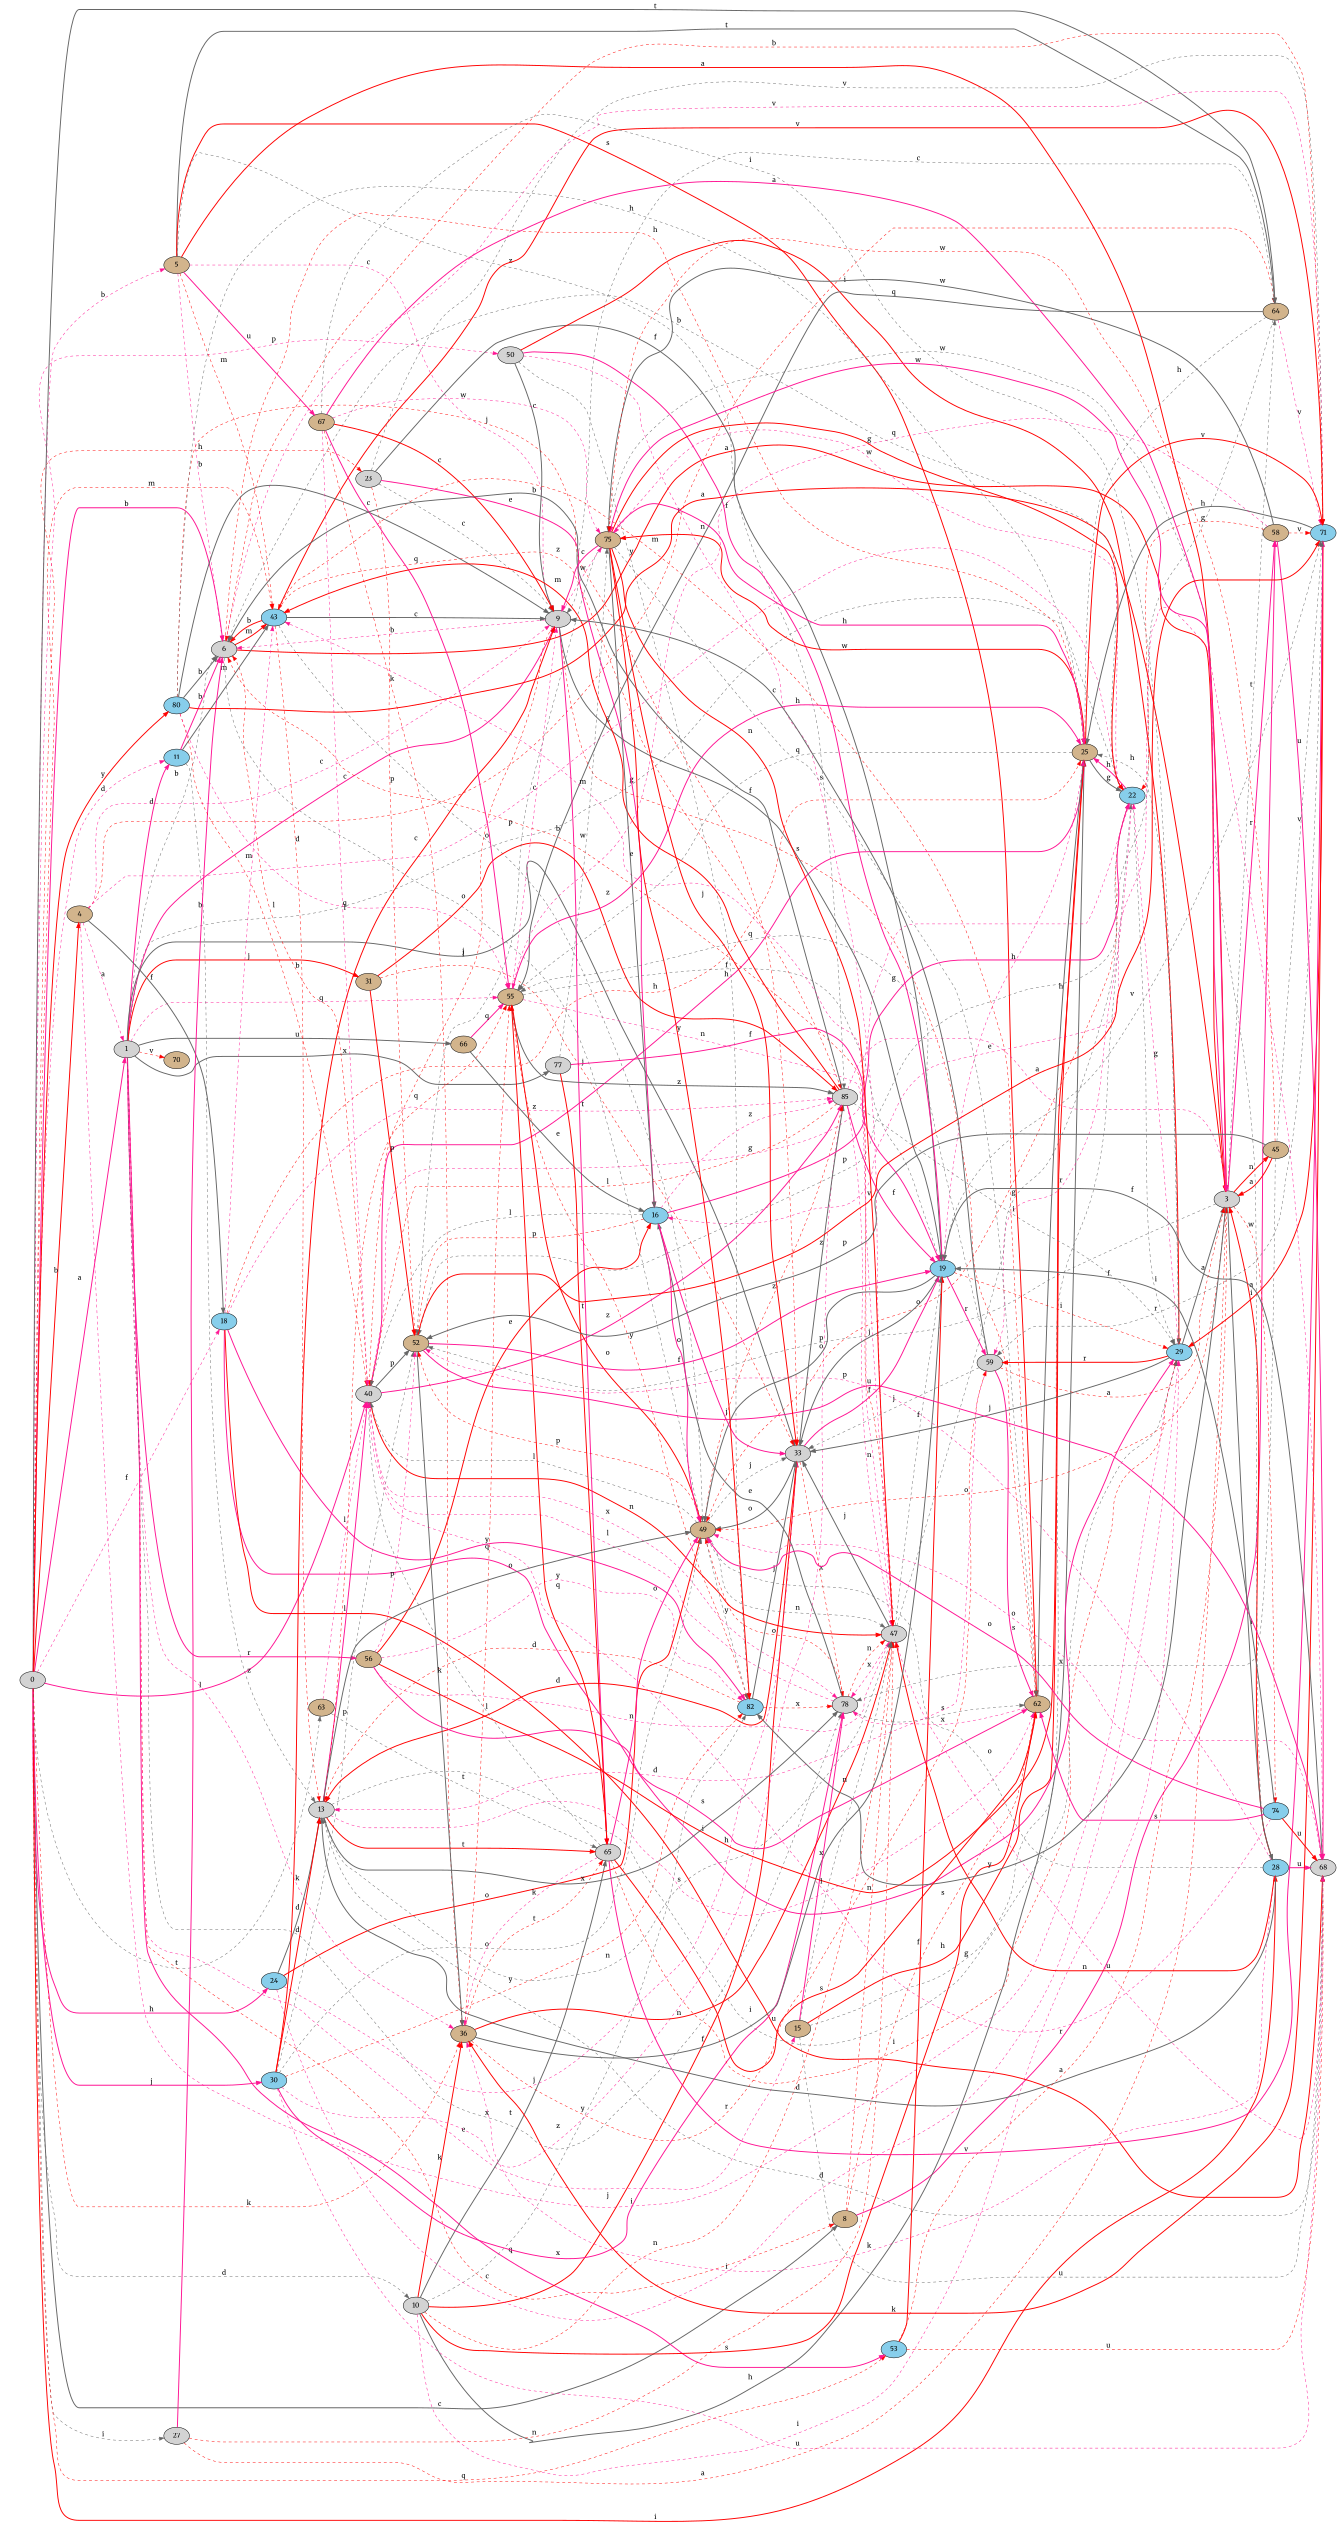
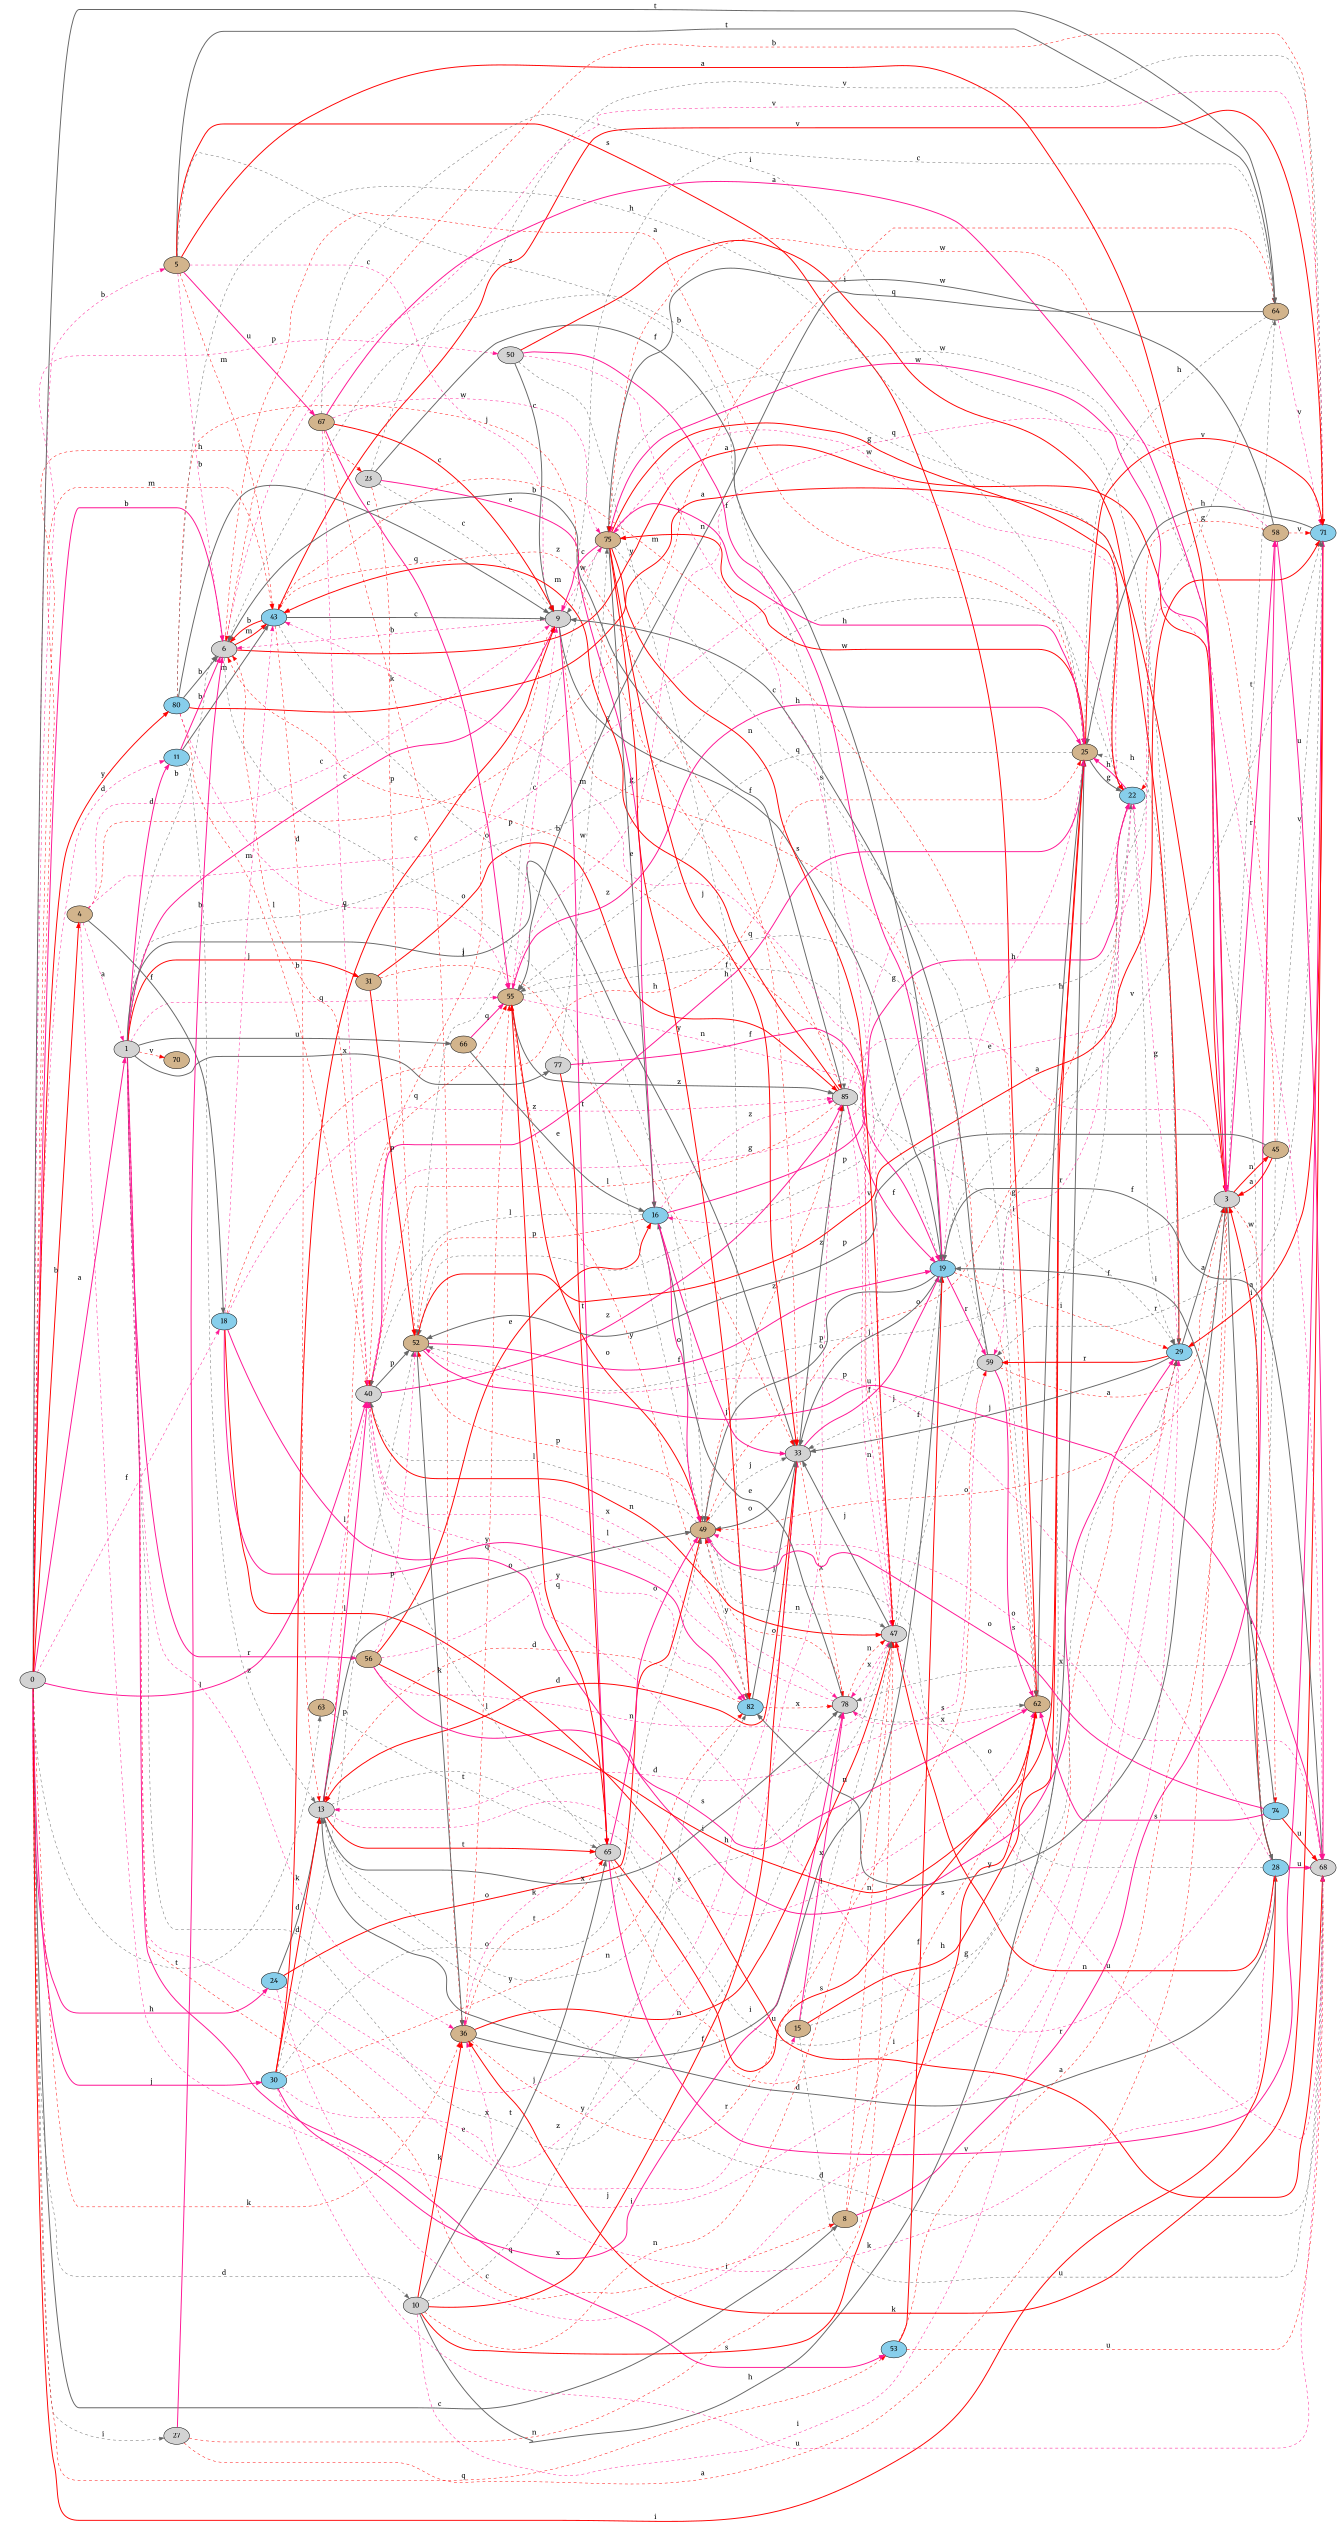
edge "6" -> "25": label "h" -> "a"
